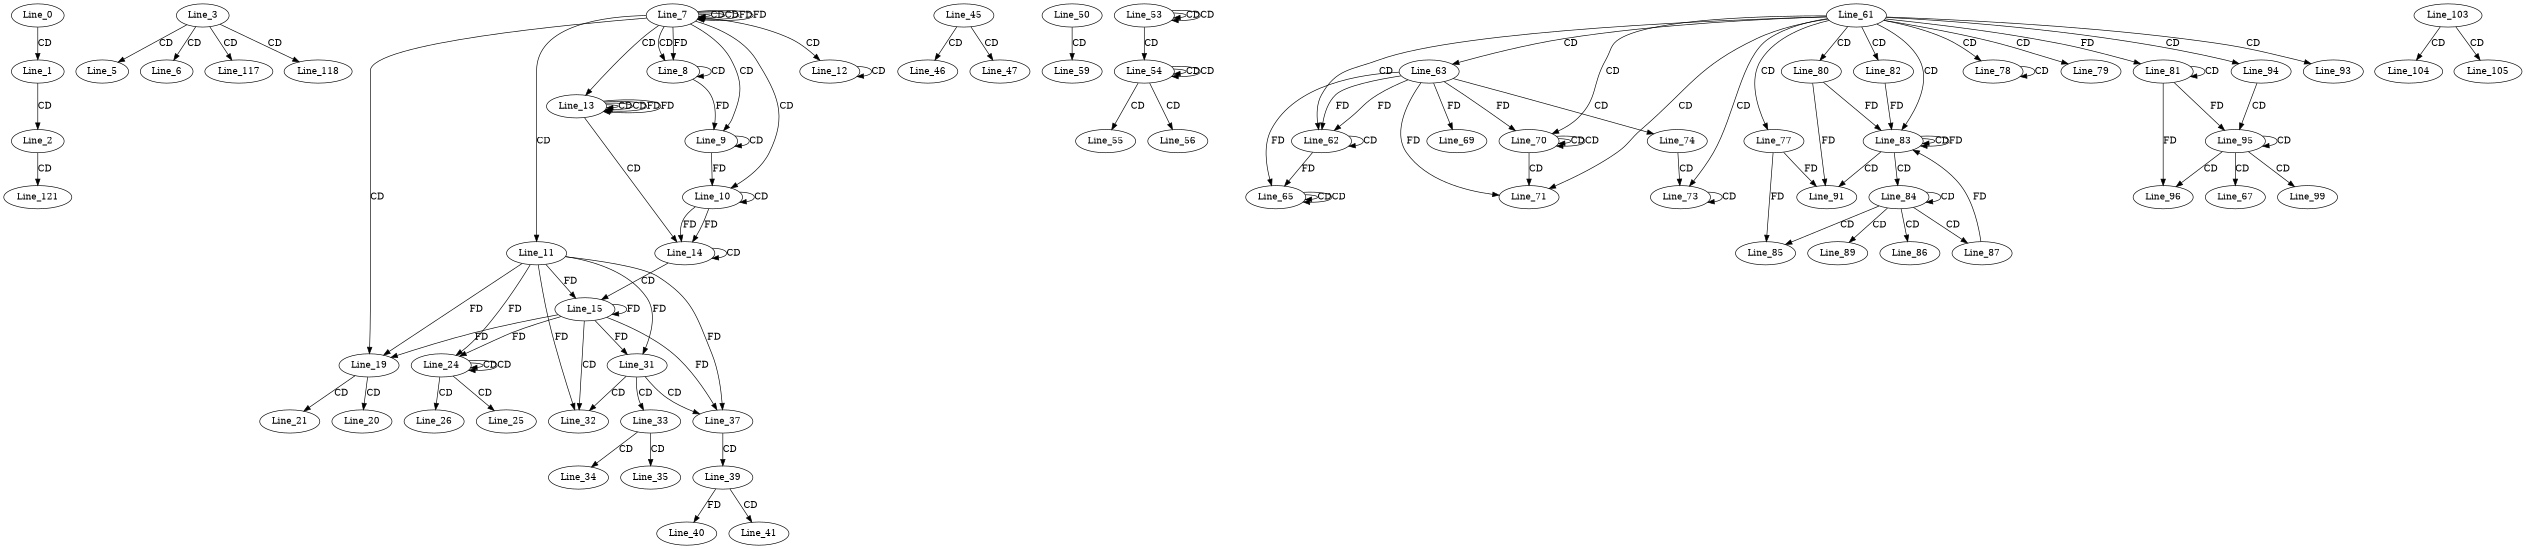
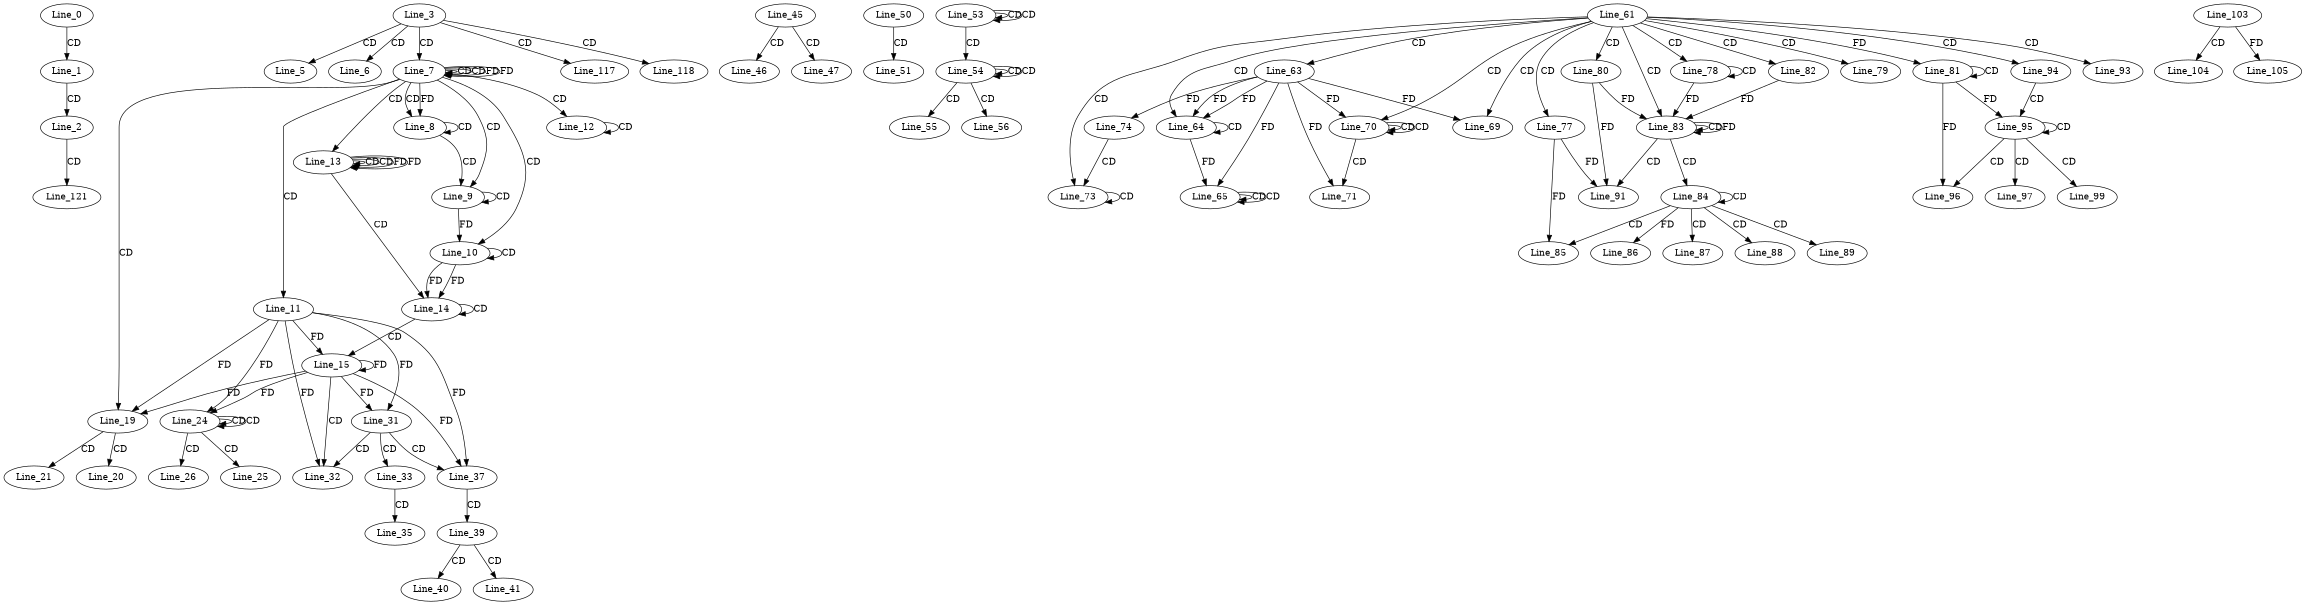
edge "Line_3" -> "Line_7": added, label "CD"
edge "Line_103" -> "Line_105": label "CD" -> "FD"
node "Line_59": label "Line_59" -> "Line_51"
edge "Line_61" -> "Line_71": now "Line_61" -> "Line_69"
edge "Line_8" -> "Line_9": label "FD" -> "CD"
edge "Line_63" -> "Line_74": label "CD" -> "FD"
node "Line_62": label "Line_62" -> "Line_64"
edge "Line_87" -> "Line_83": now "Line_78" -> "Line_83"
node "Line_67": label "Line_67" -> "Line_97"
edge "Line_84" -> "Line_86": label "CD" -> "FD"
node "Line_88": added
node "Line_34": removed
edge "Line_39" -> "Line_40": label "FD" -> "CD"
